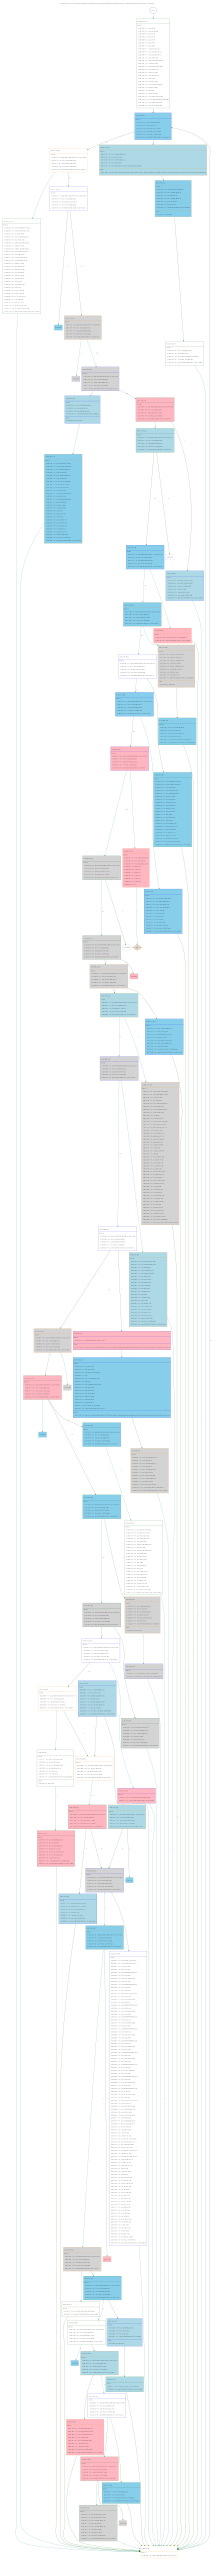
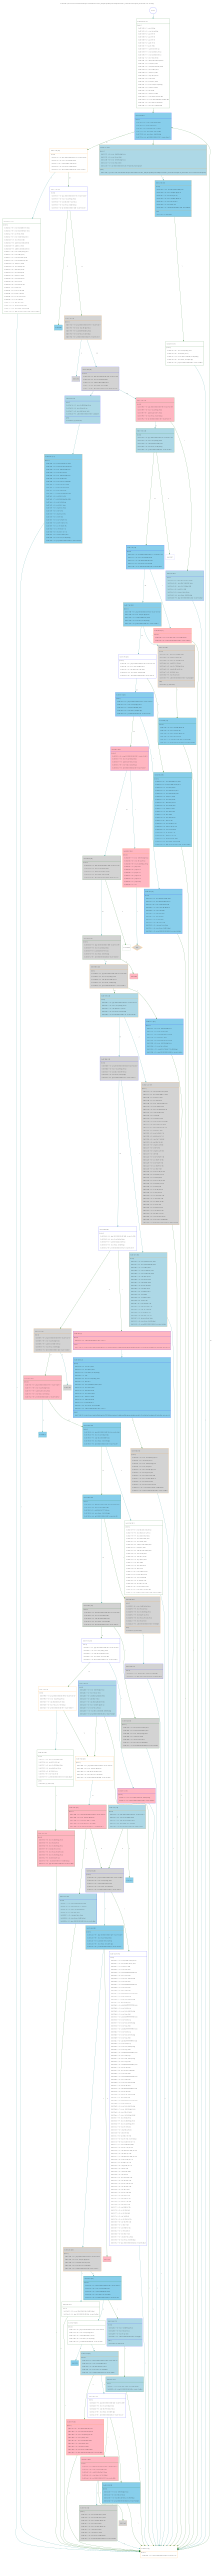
edge "0x40190c [28]" -> "0x401944 [28]": now "0x401928 [28]" -> "0x401944 [28]"
